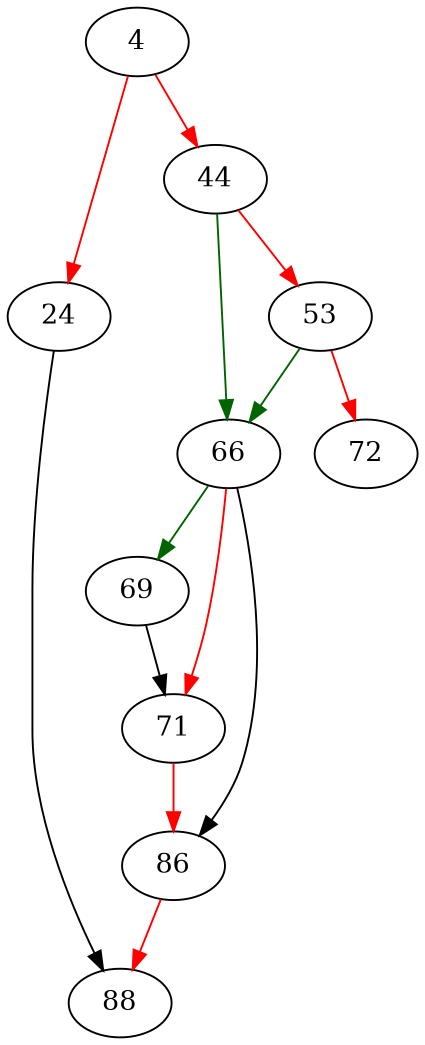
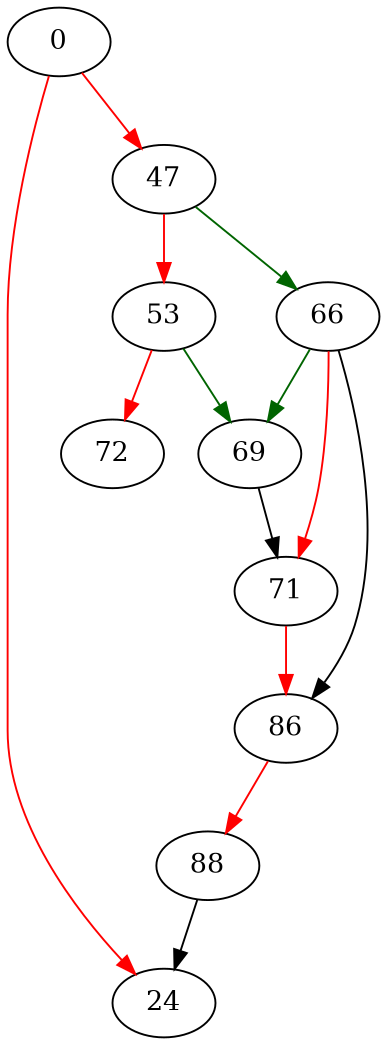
node "4": label "4" -> "0"
node "44": label "44" -> "47"
edge "53" -> "66": now "53" -> "69"
edge "24" -> "88": reversed
